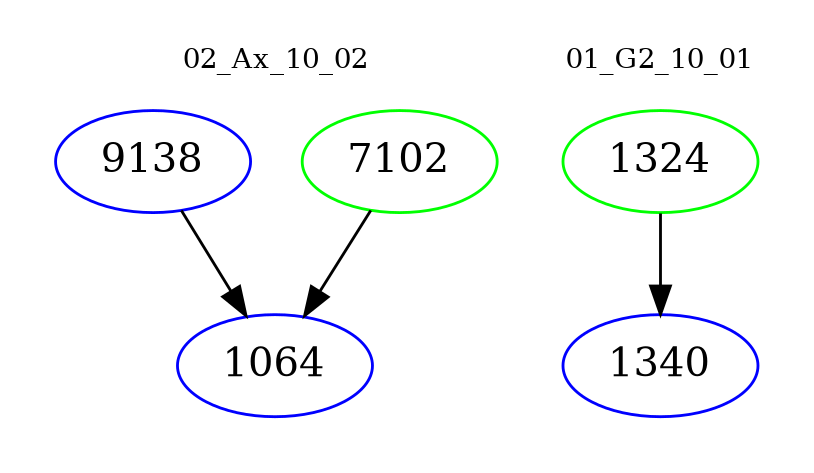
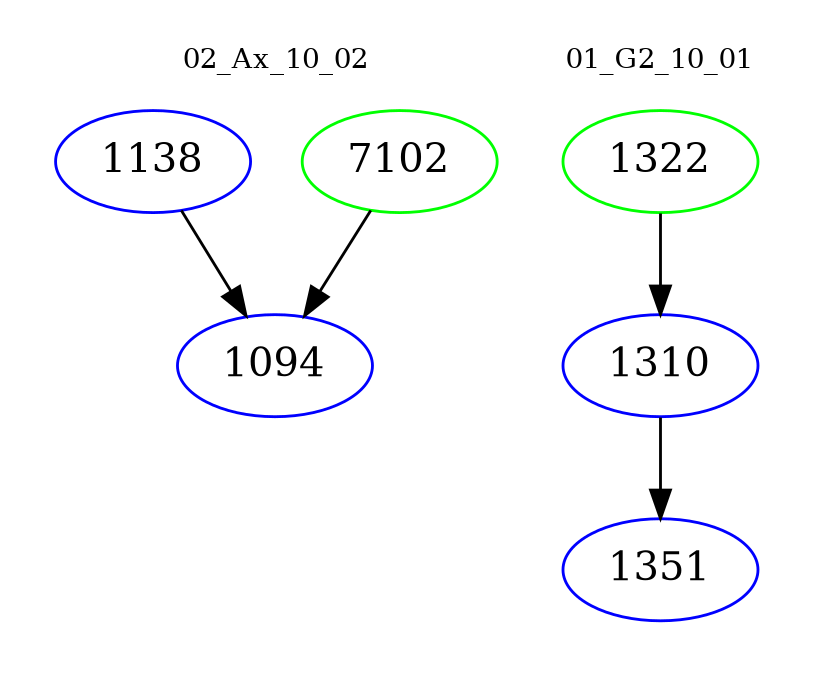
node "9138": label "9138" -> "1138"
node "1324": label "1324" -> "1322"
node "1064": label "1064" -> "1094"
node "1340": label "1340" -> "1310"
node "1351": added
